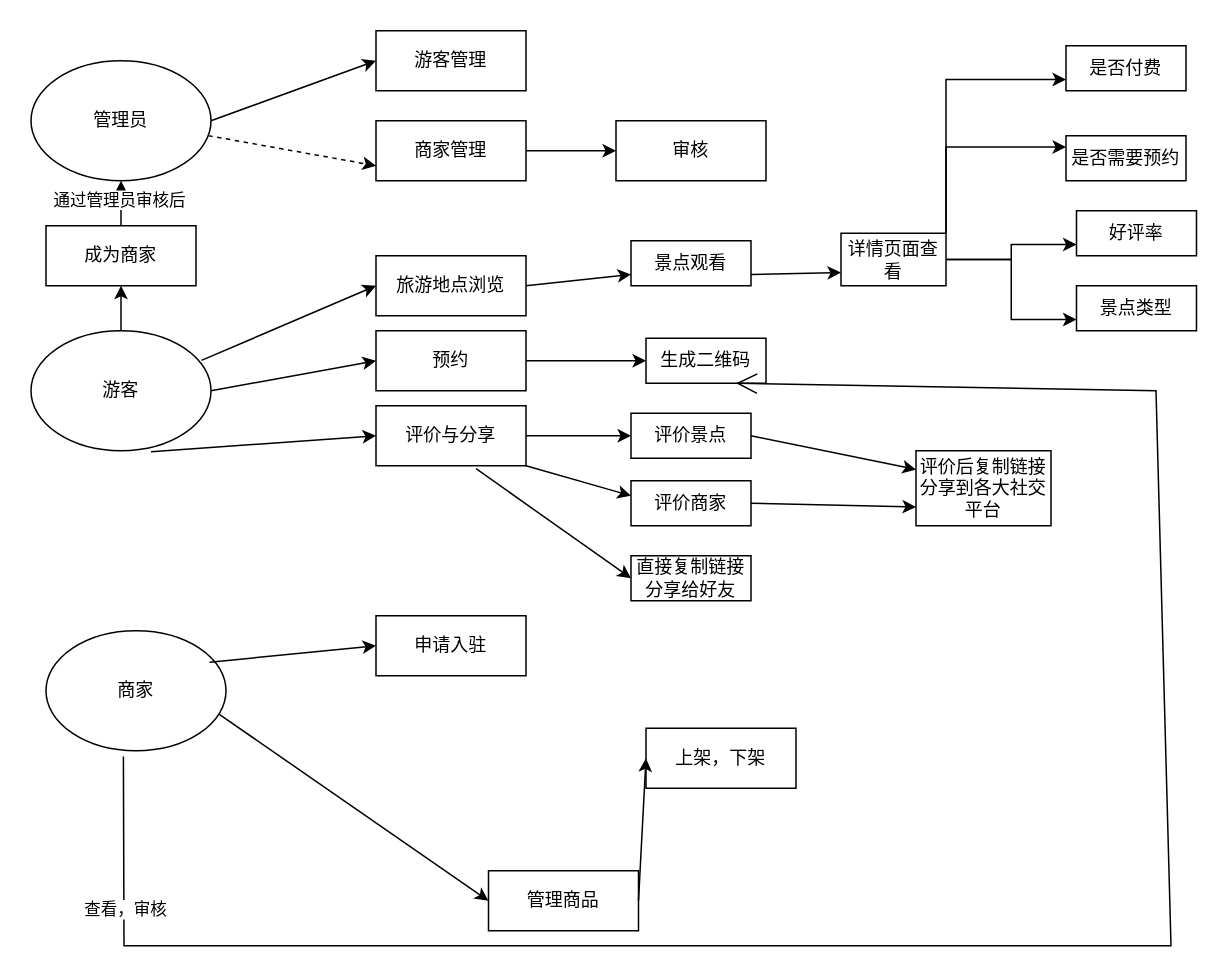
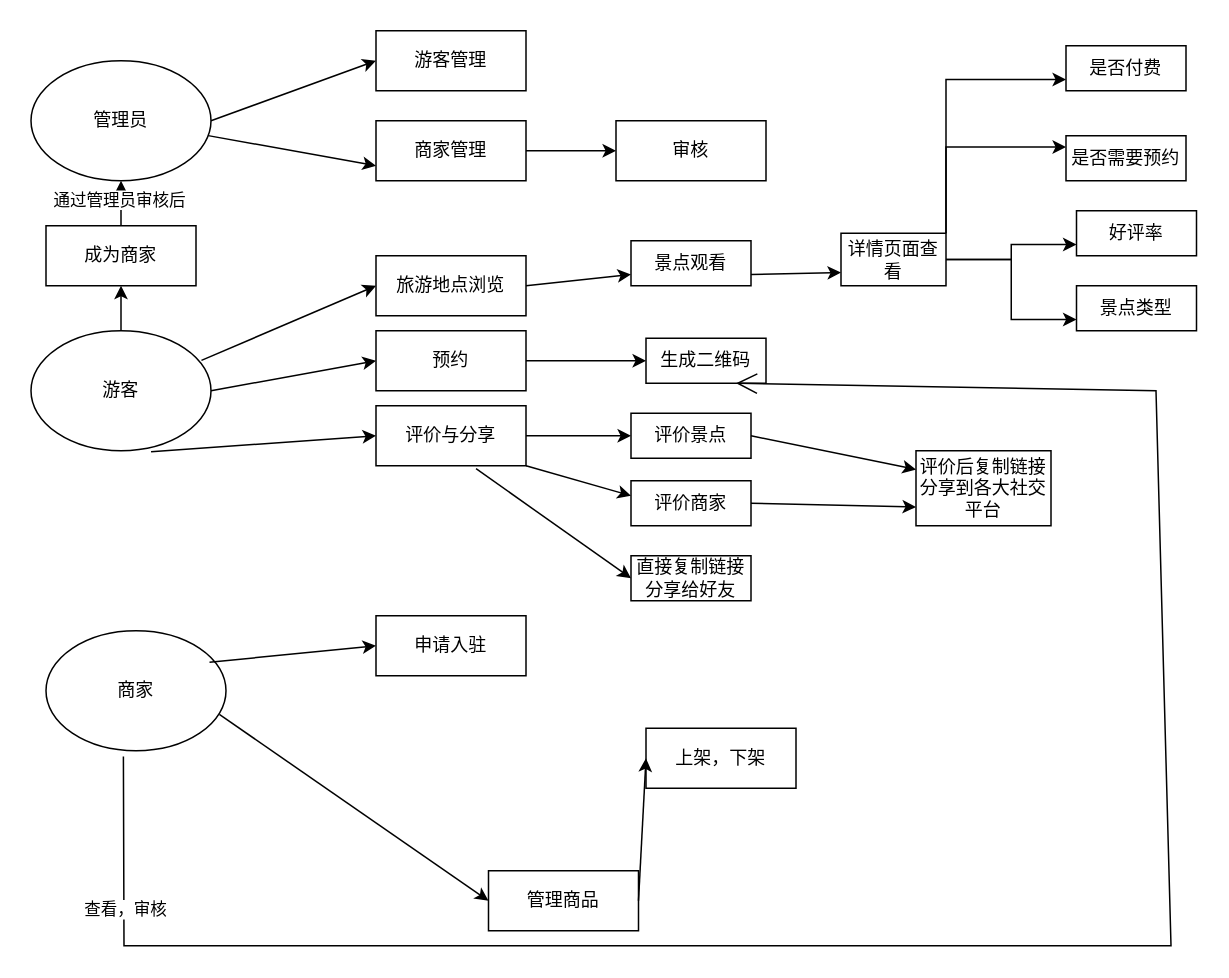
edge "管理员" -> "商家管理": style dashed -> solid
